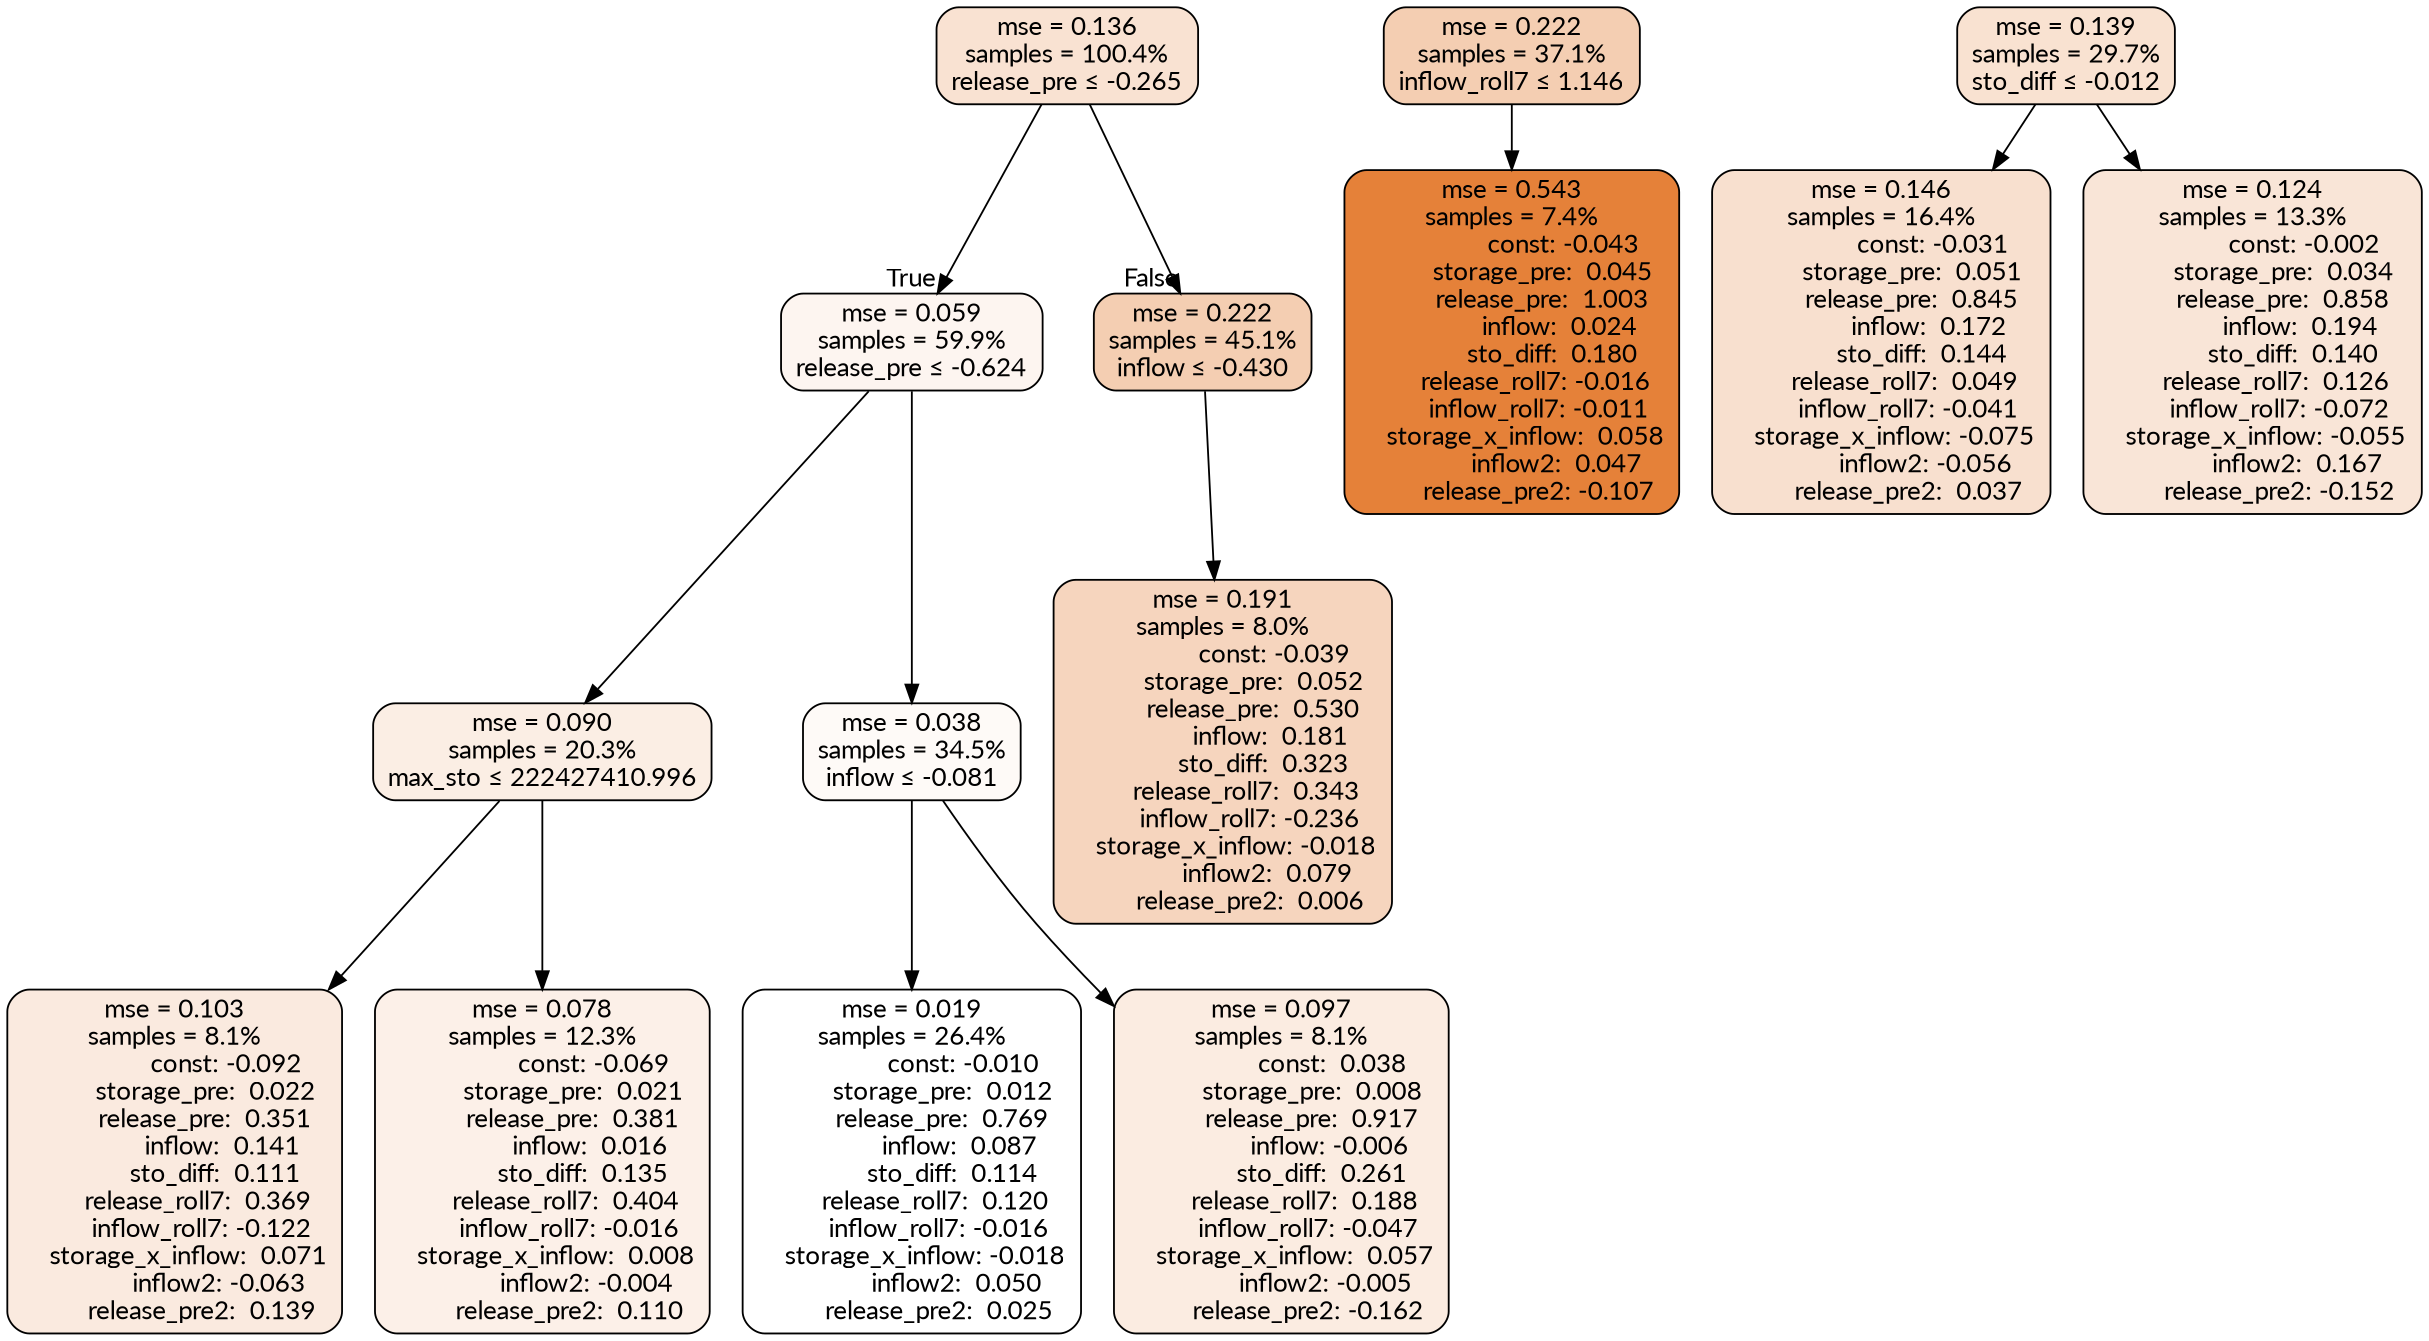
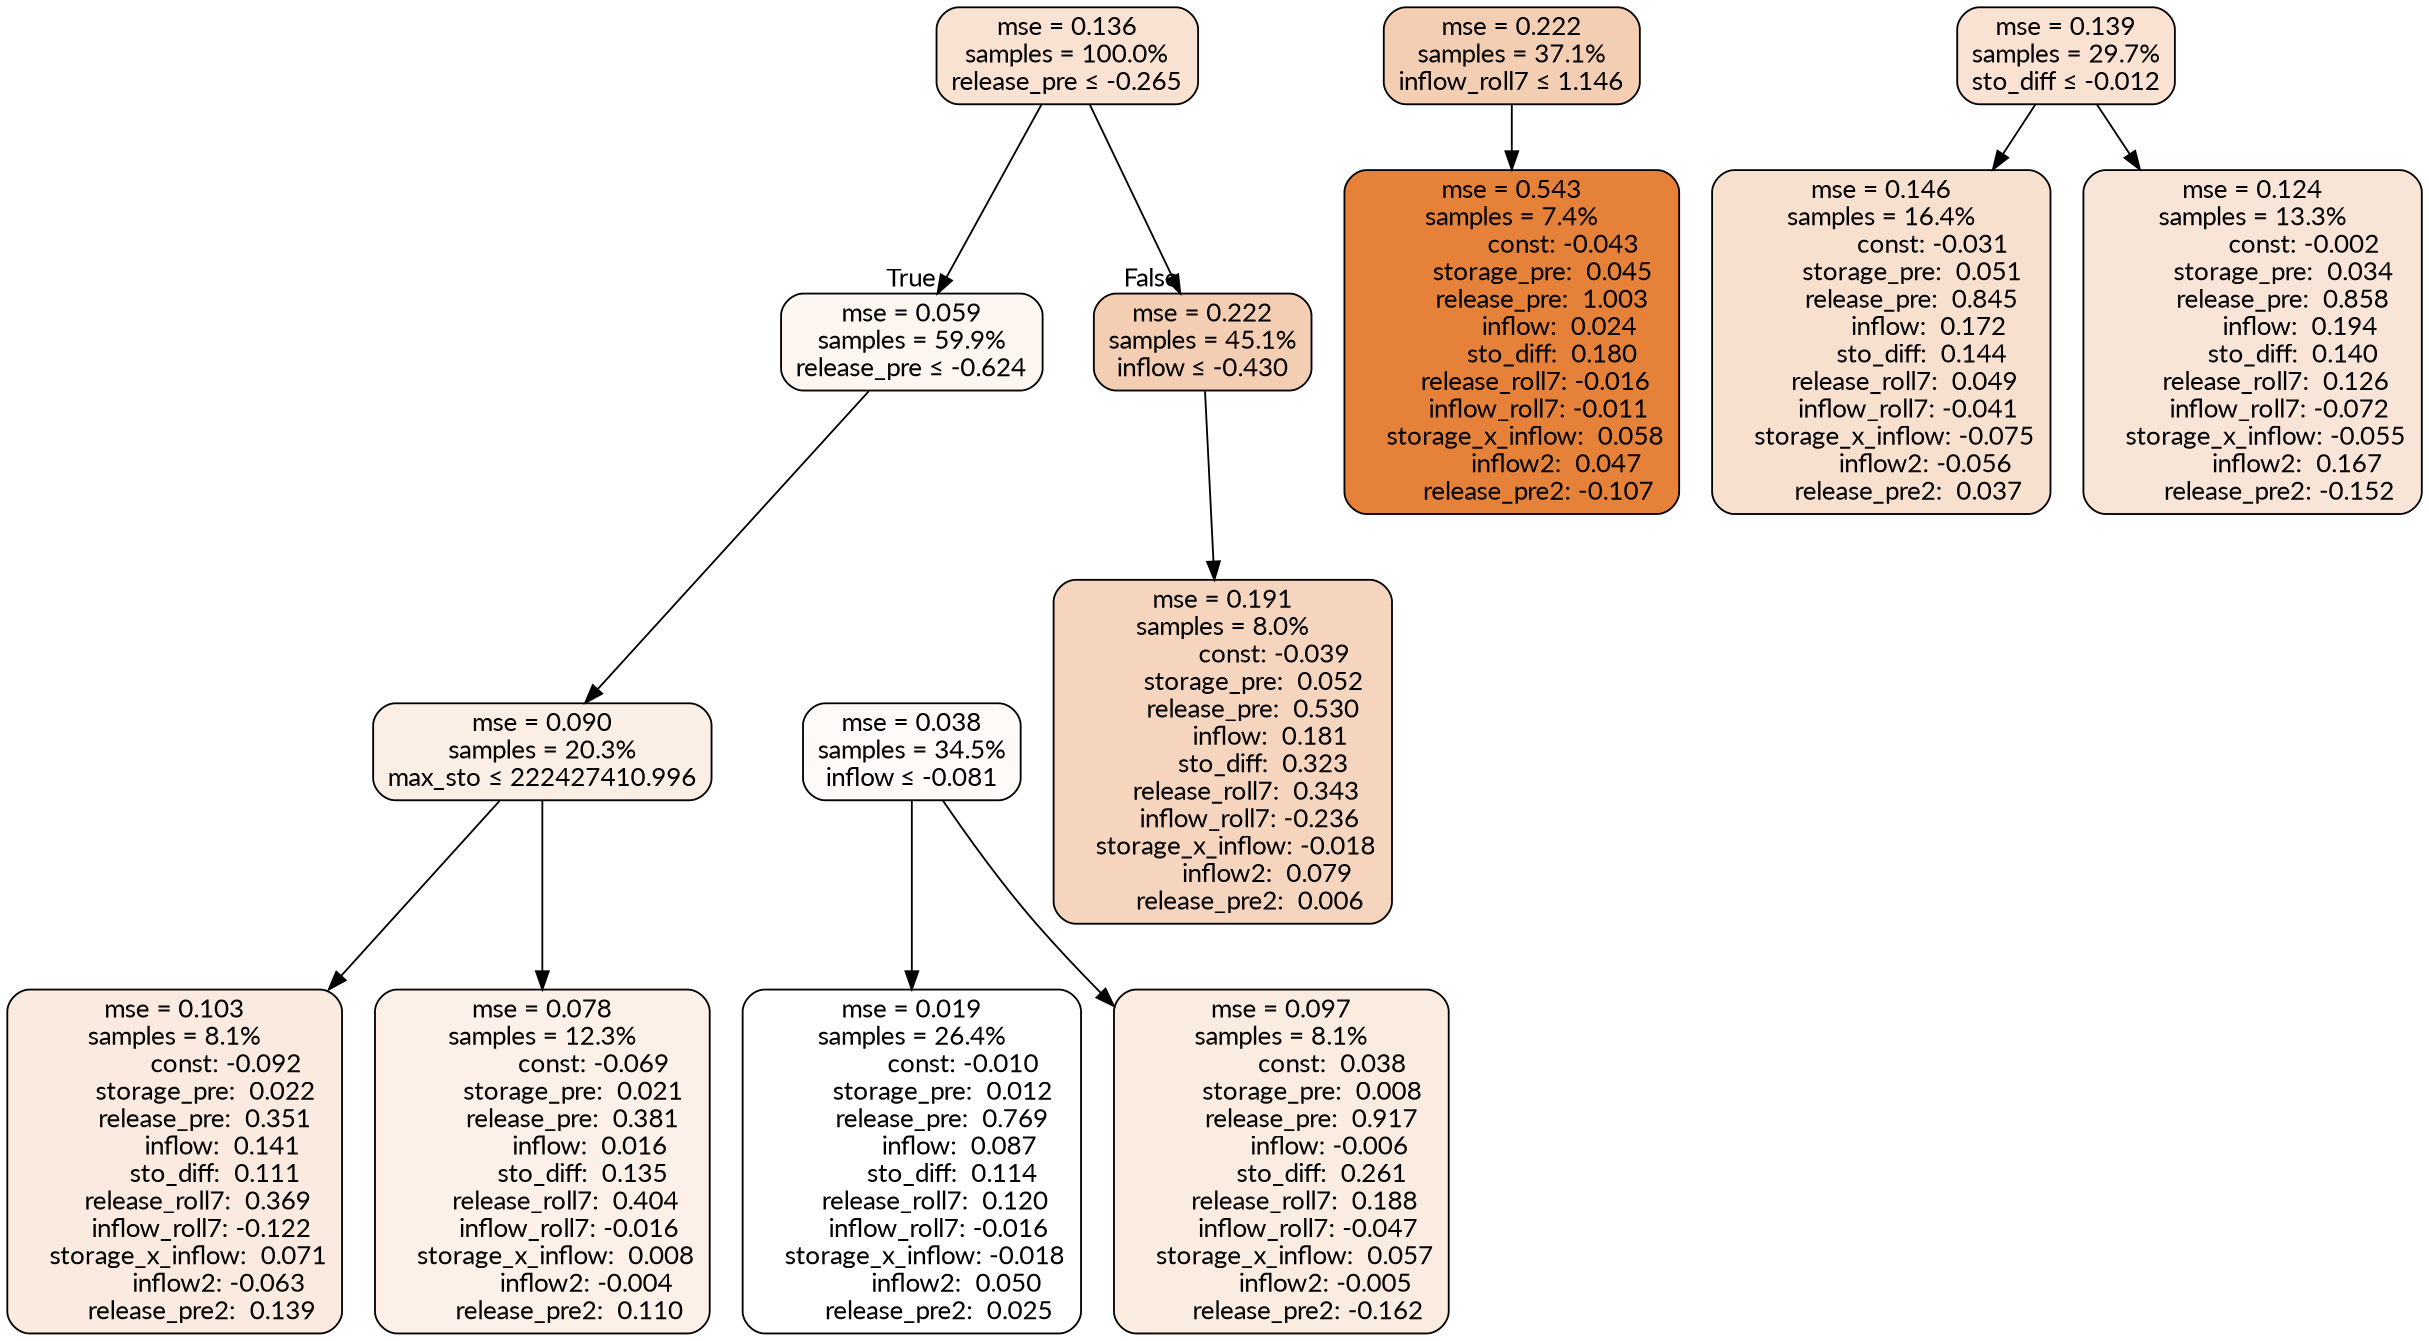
node "mse = 0.136 samples = 100.4% release_pre ≤ -0.265": label "mse = 0.136 samples = 100.4% release_pre ≤ -0.265" -> "mse = 0.136 samples = 100.0% release_pre ≤ -0.265"
edge "mse = 0.059 samples = 59.9% release_pre ≤ -0.624" -> "mse = 0.038 samples = 34.5% inflow ≤ -0.081": removed
